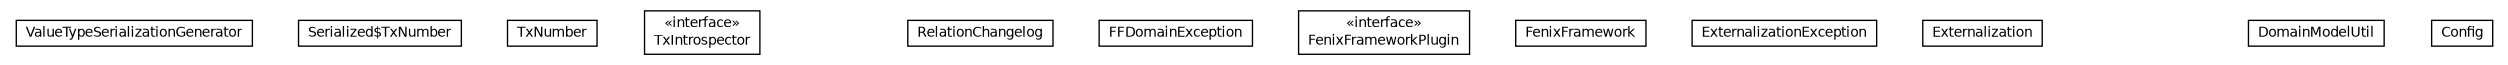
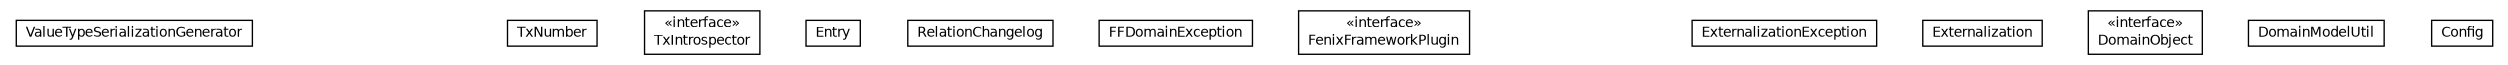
node "Serialized$TxNumber": removed
node "Entry": added
node "FenixFramework": removed
node "DomainObject": added
